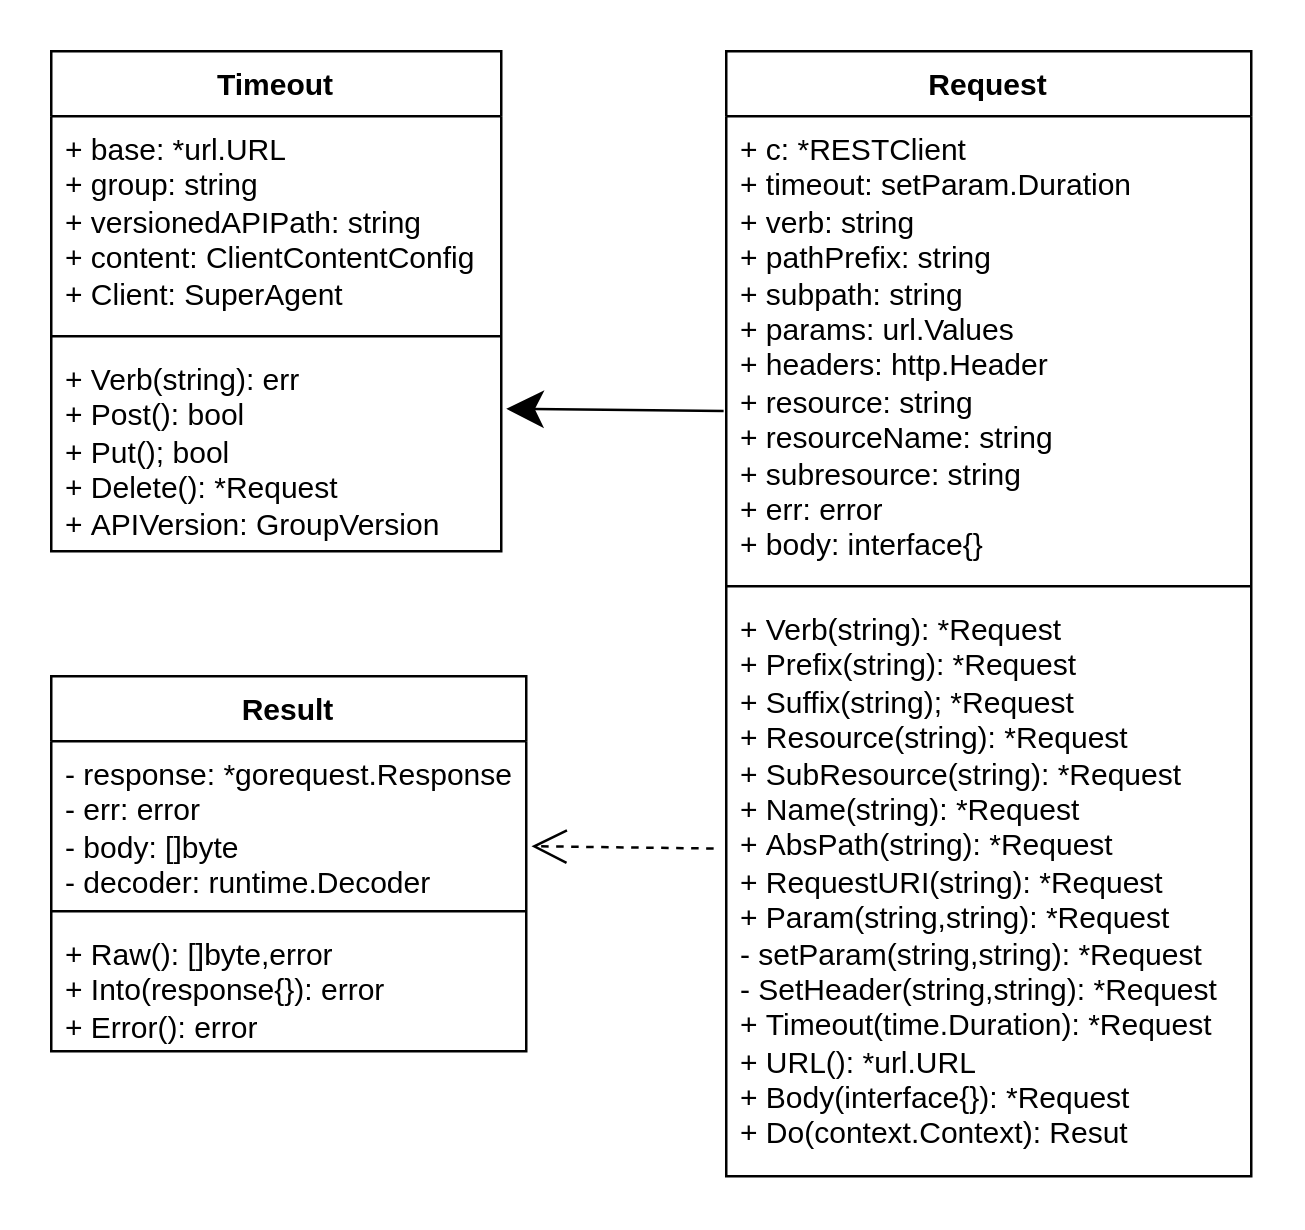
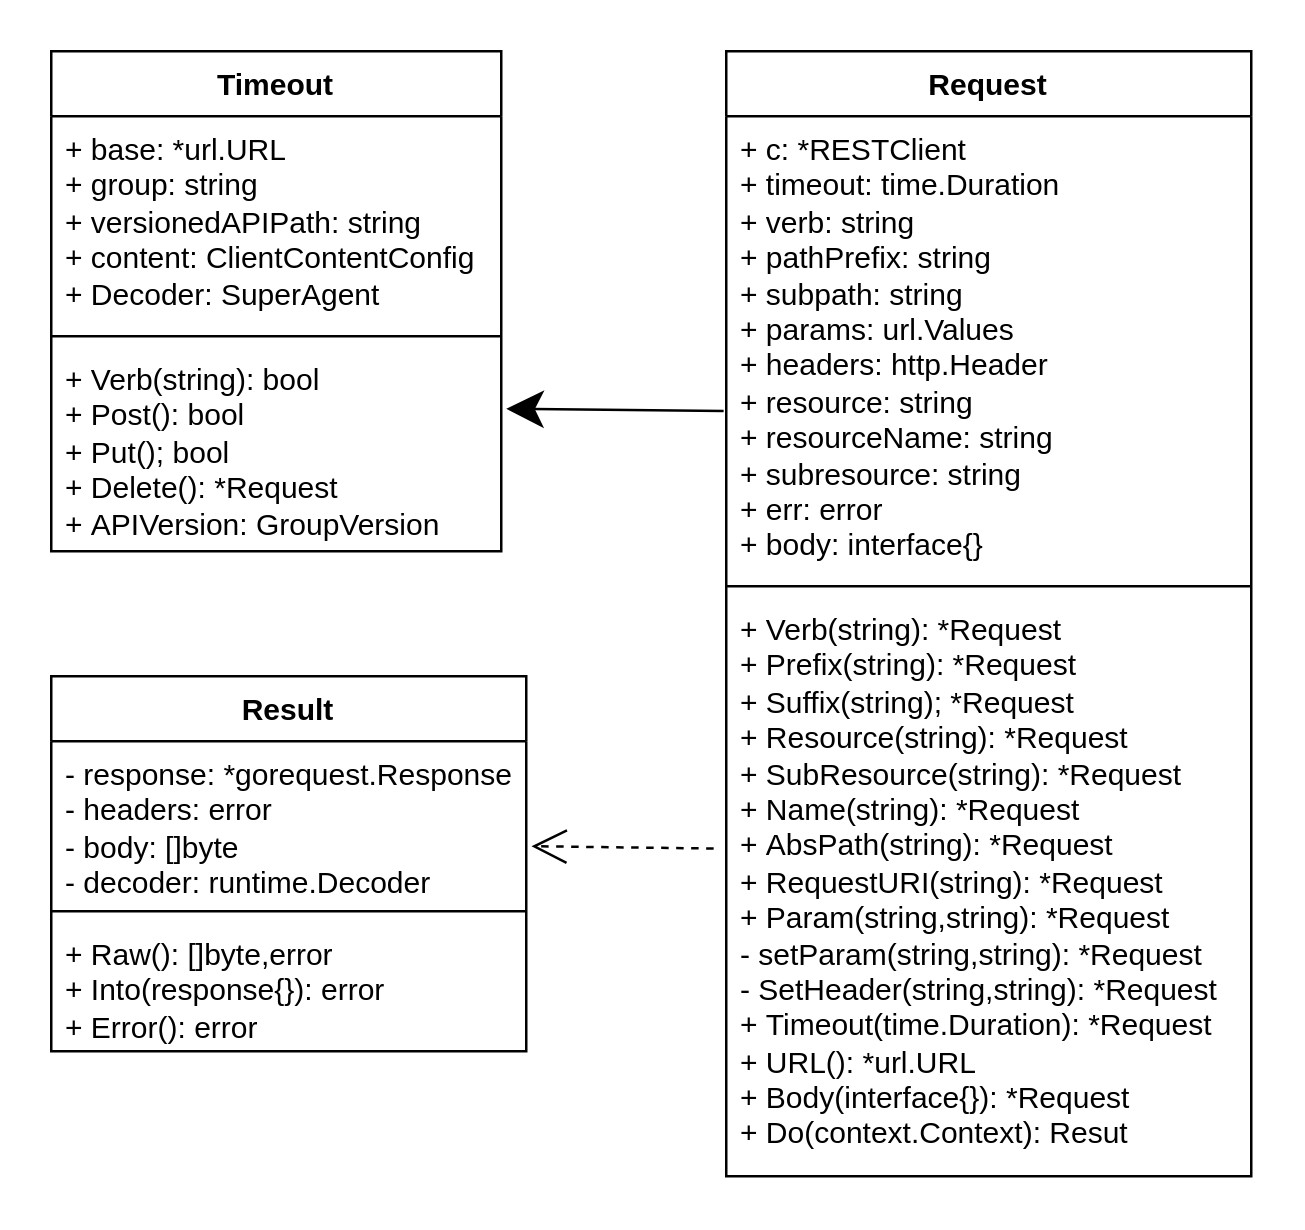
node "+ base: *url.URL + group: string + versionedAPIPath: string + content: ClientContentConfig + Client: SuperAgent": label "+ base: *url.URL + group: string + versionedAPIPath: string + content: ClientContentConfig + Client: SuperAgent" -> "+ base: *url.URL + group: string + versionedAPIPath: string + content: ClientContentConfig + Decoder: SuperAgent"
node "+ c: *RESTClient + timeout: setParam.Duration + verb: string + pathPrefix: string + subpath: string + params: url.Values + headers: http.Header + resource: string + resourceName: string + subresource: string + err: error + body: interface{}": label "+ c: *RESTClient + timeout: setParam.Duration + verb: string + pathPrefix: string + subpath: string + params: url.Values + headers: http.Header + resource: string + resourceName: string + subresource: string + err: error + body: interface{}" -> "+ c: *RESTClient + timeout: time.Duration + verb: string + pathPrefix: string + subpath: string + params: url.Values + headers: http.Header + resource: string + resourceName: string + subresource: string + err: error + body: interface{}"
node "+ Verb(string): err + Post(): bool + Put(); bool + Delete(): *Request + APIVersion: GroupVersion": label "+ Verb(string): err + Post(): bool + Put(); bool + Delete(): *Request + APIVersion: GroupVersion" -> "+ Verb(string): bool + Post(): bool + Put(); bool + Delete(): *Request + APIVersion: GroupVersion"
node "- response: *gorequest.Response - err: error - body: []byte - decoder: runtime.Decoder": label "- response: *gorequest.Response - err: error - body: []byte - decoder: runtime.Decoder" -> "- response: *gorequest.Response - headers: error - body: []byte - decoder: runtime.Decoder"
